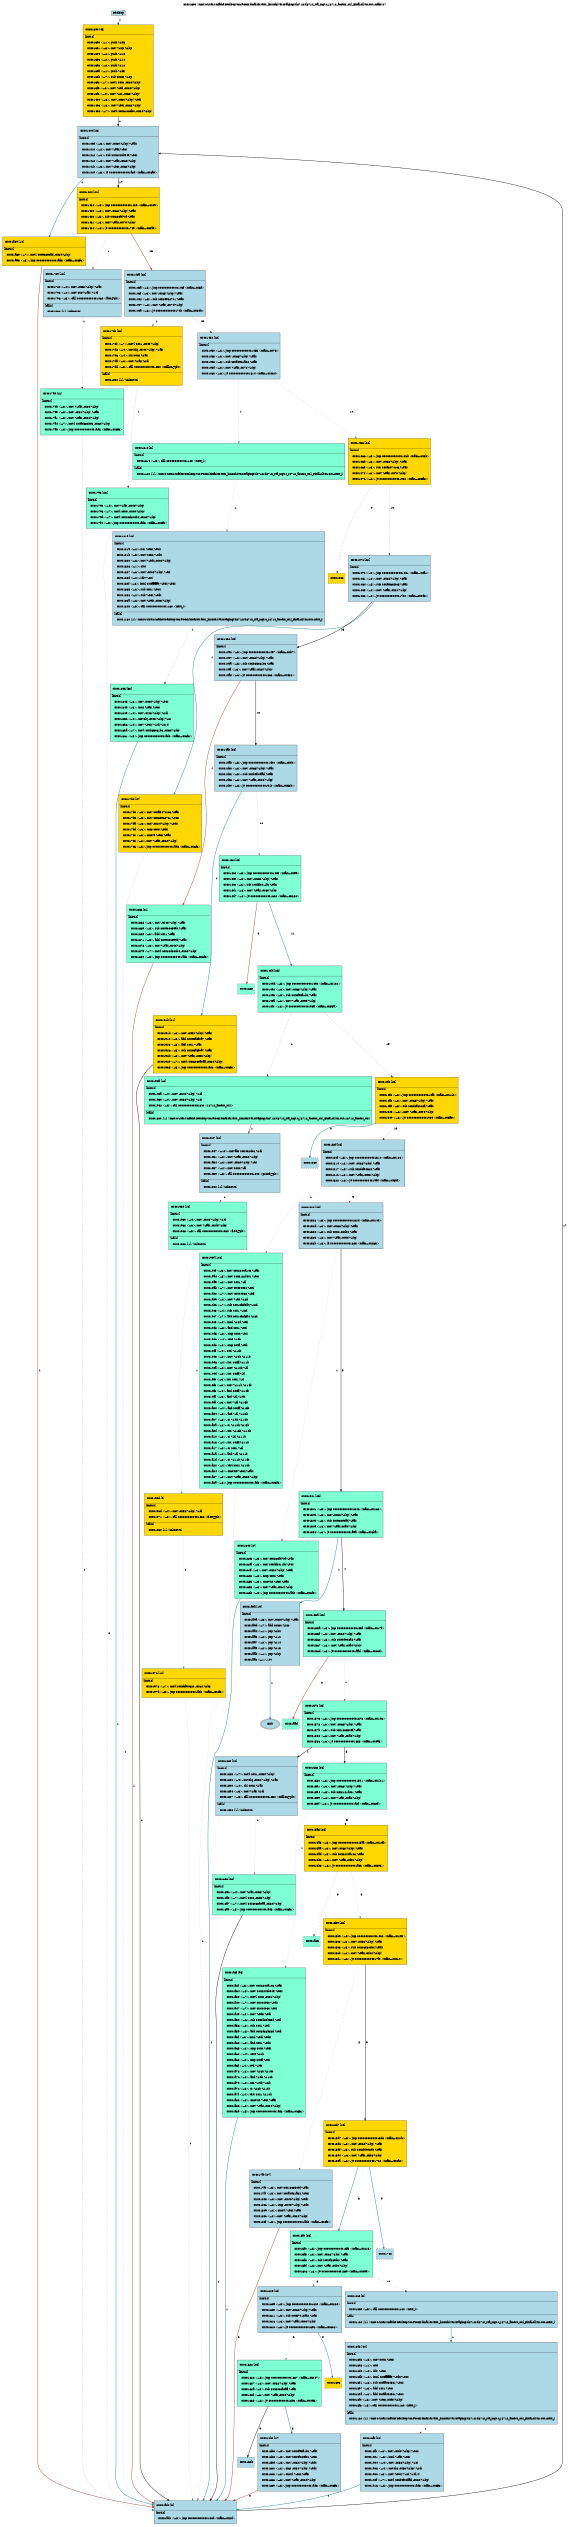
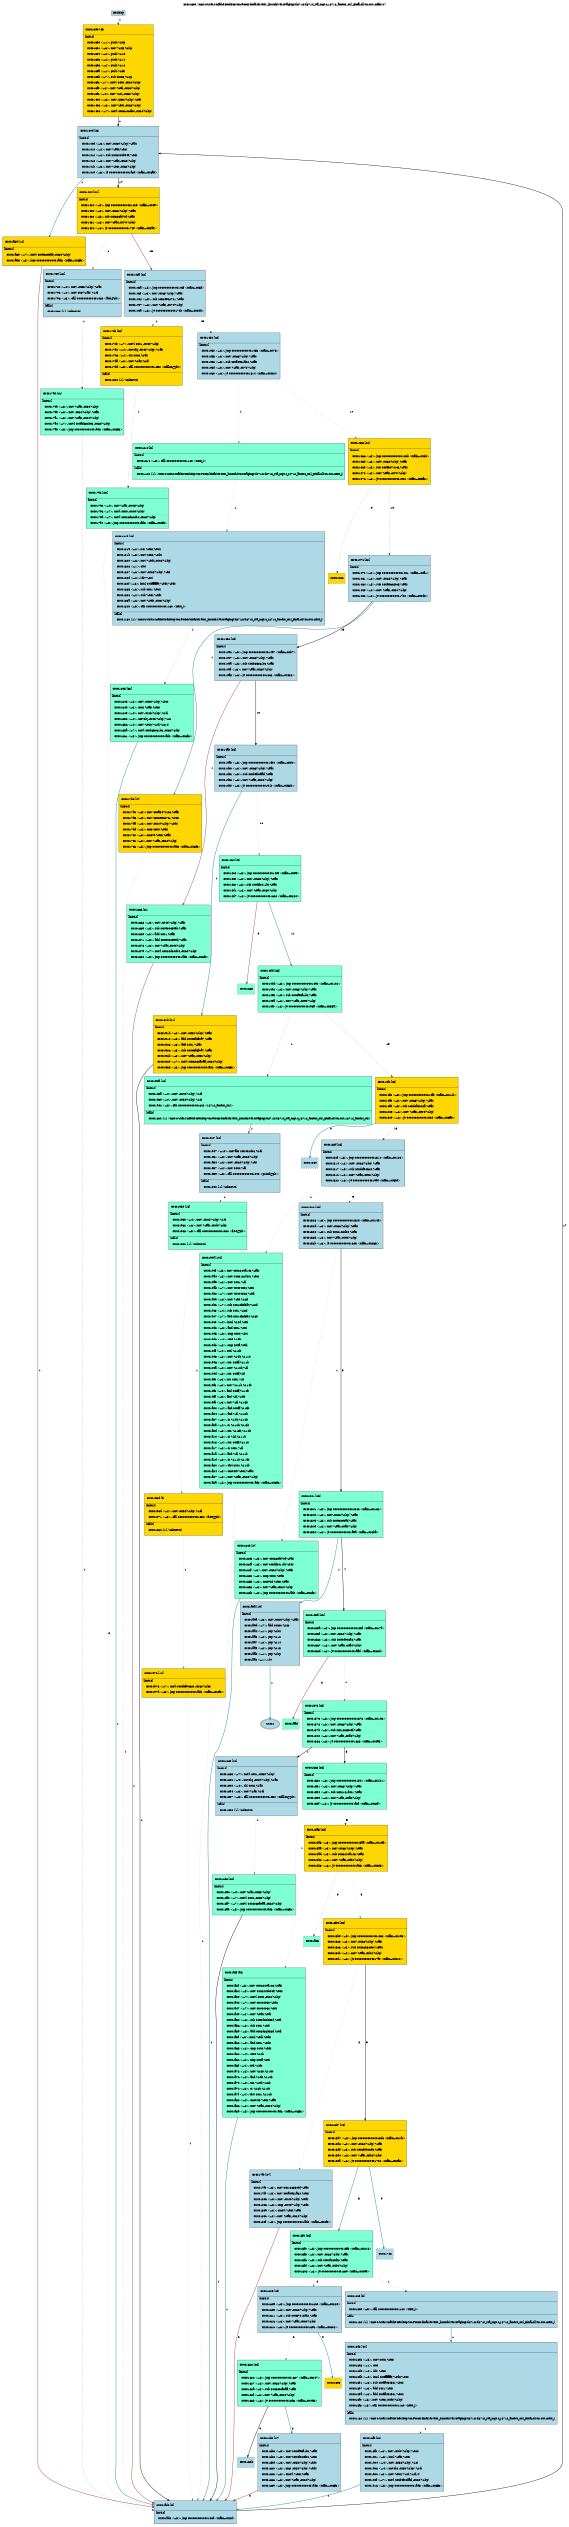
node "Exit": label "Exit" -> "Users"
edge "0x4015f0 [25]" -> "0x4018ce [5]": label " 13" -> " 1"
